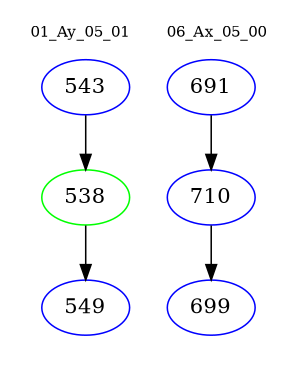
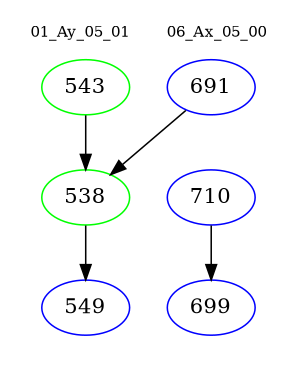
node "543": color blue -> green
edge "691" -> "710": now "691" -> "538"
